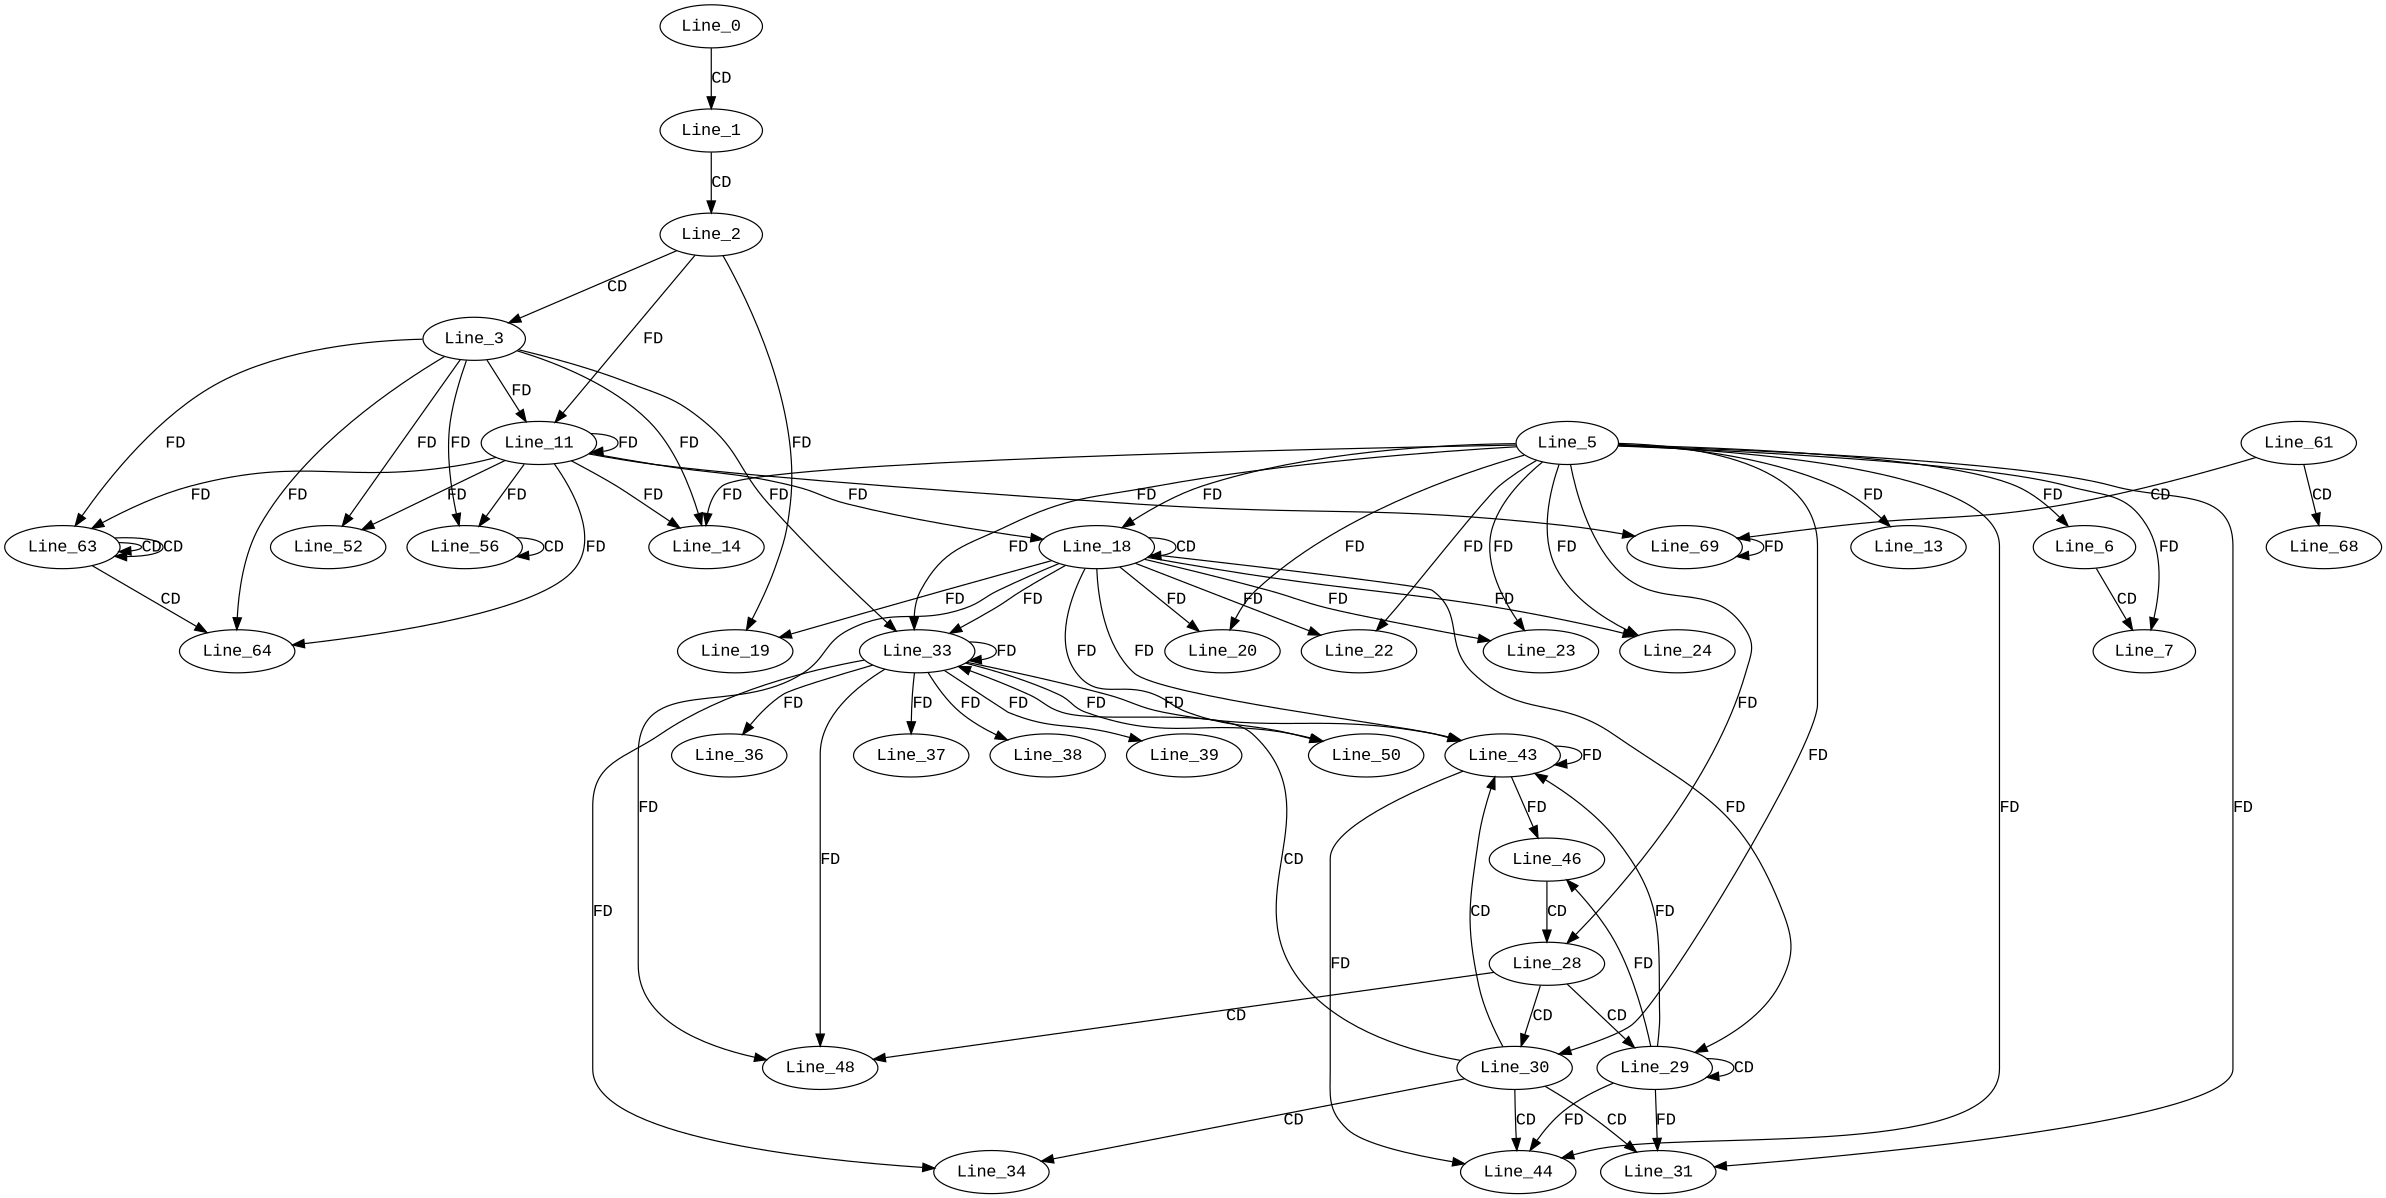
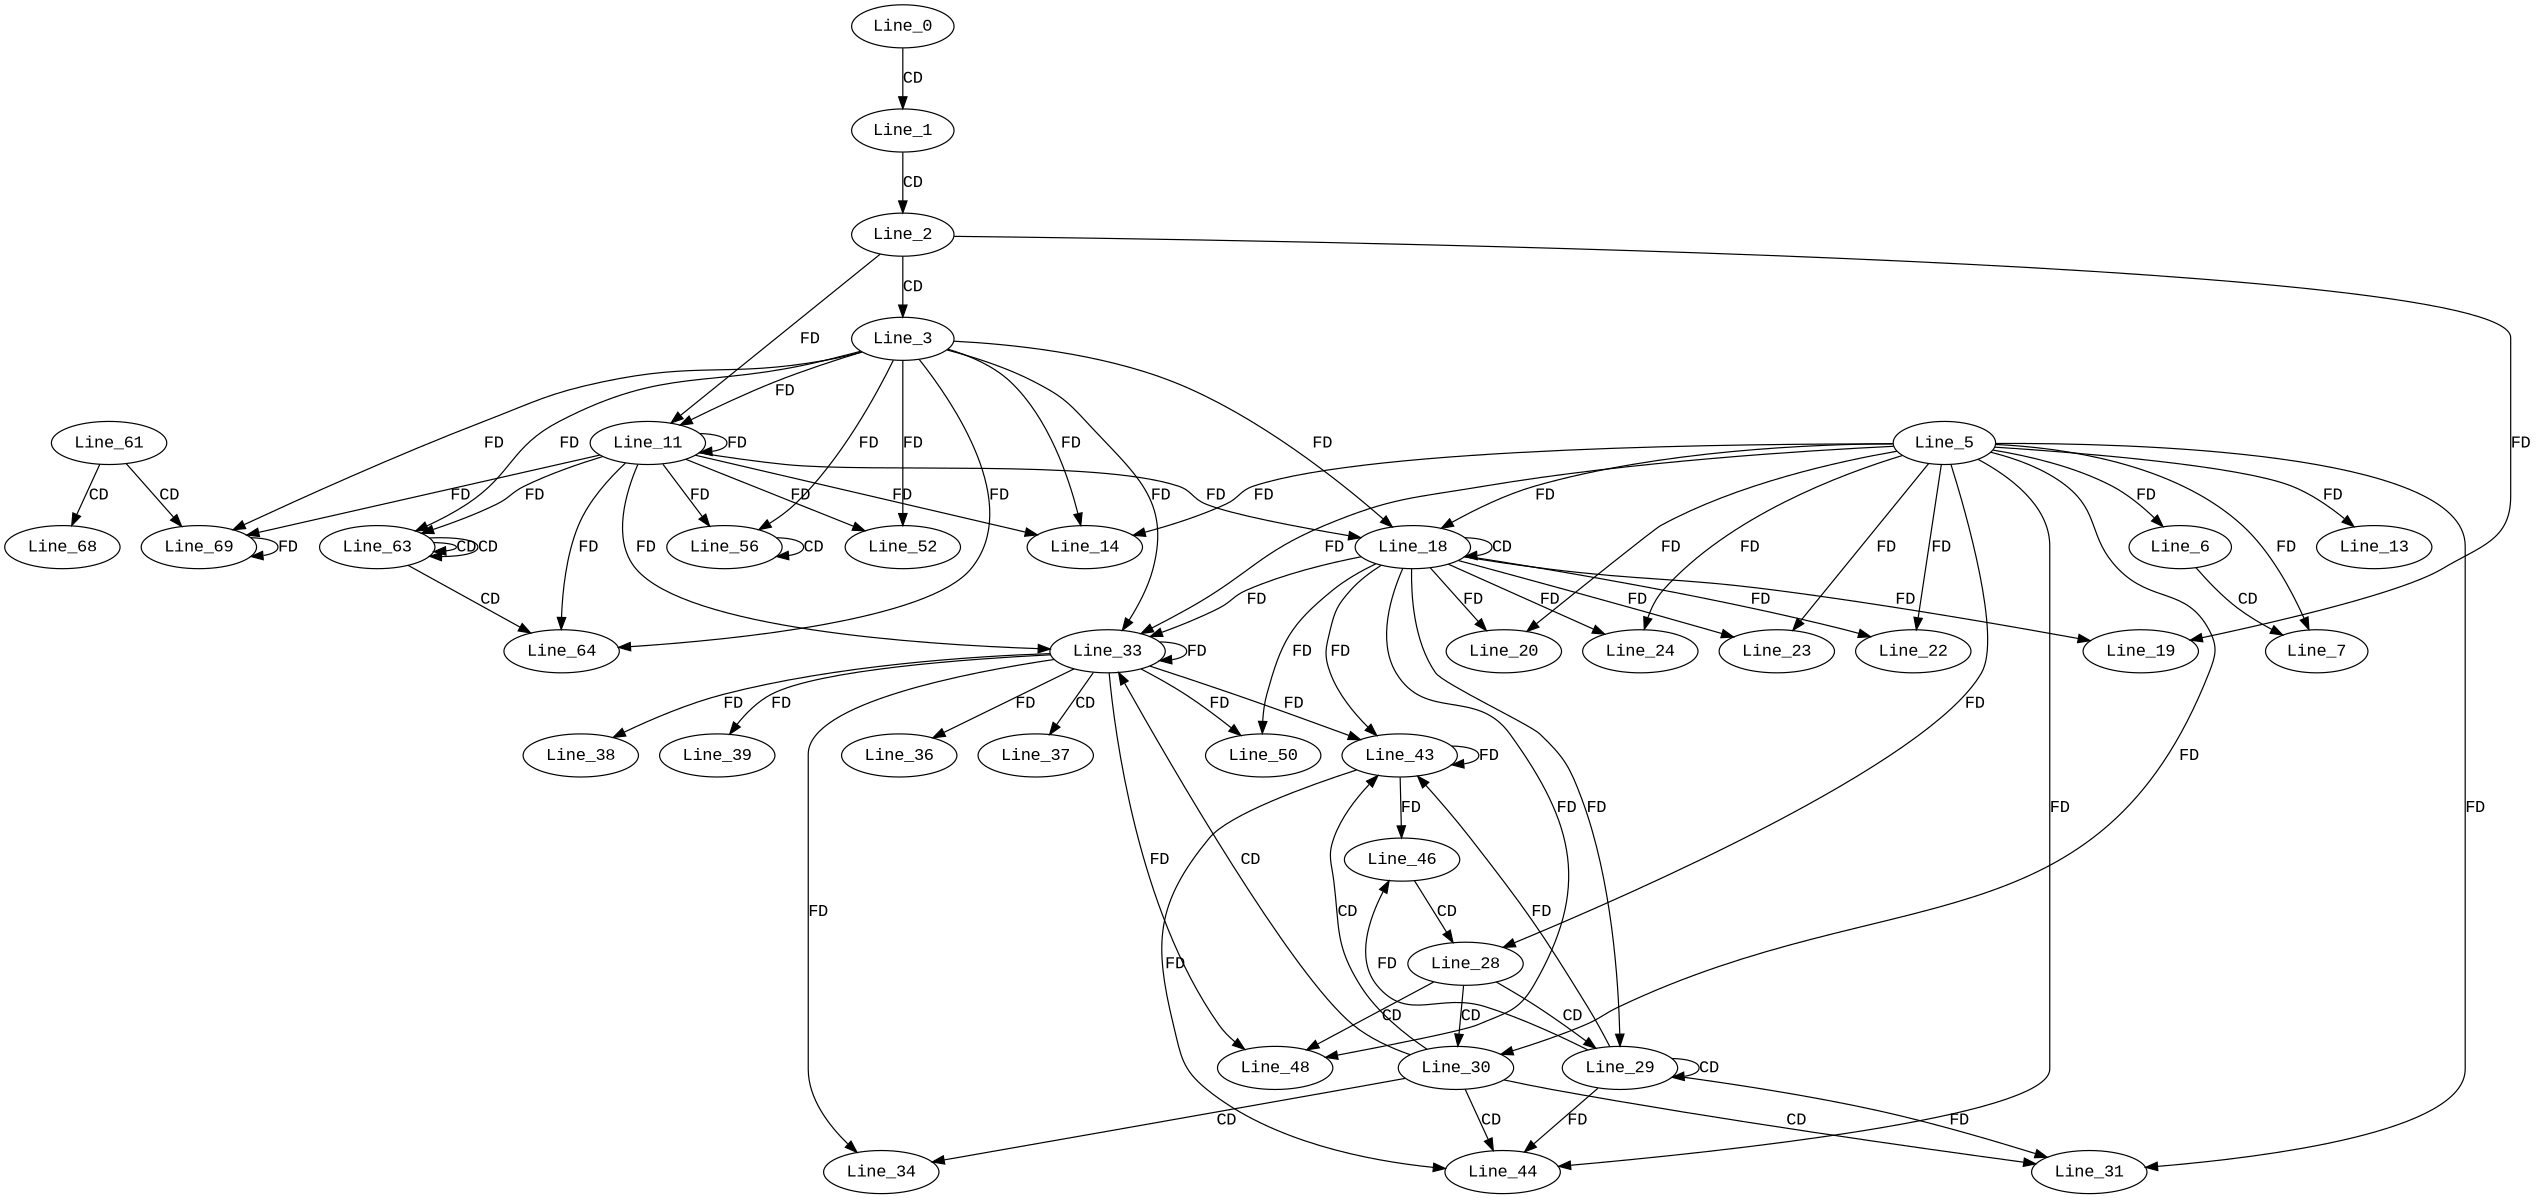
edge "Line_3" -> "Line_18": added, label "FD"
edge "Line_3" -> "Line_69": added, label "FD"
edge "Line_11" -> "Line_33": added, label "FD"
edge "Line_33" -> "Line_37": label "FD" -> "CD"
